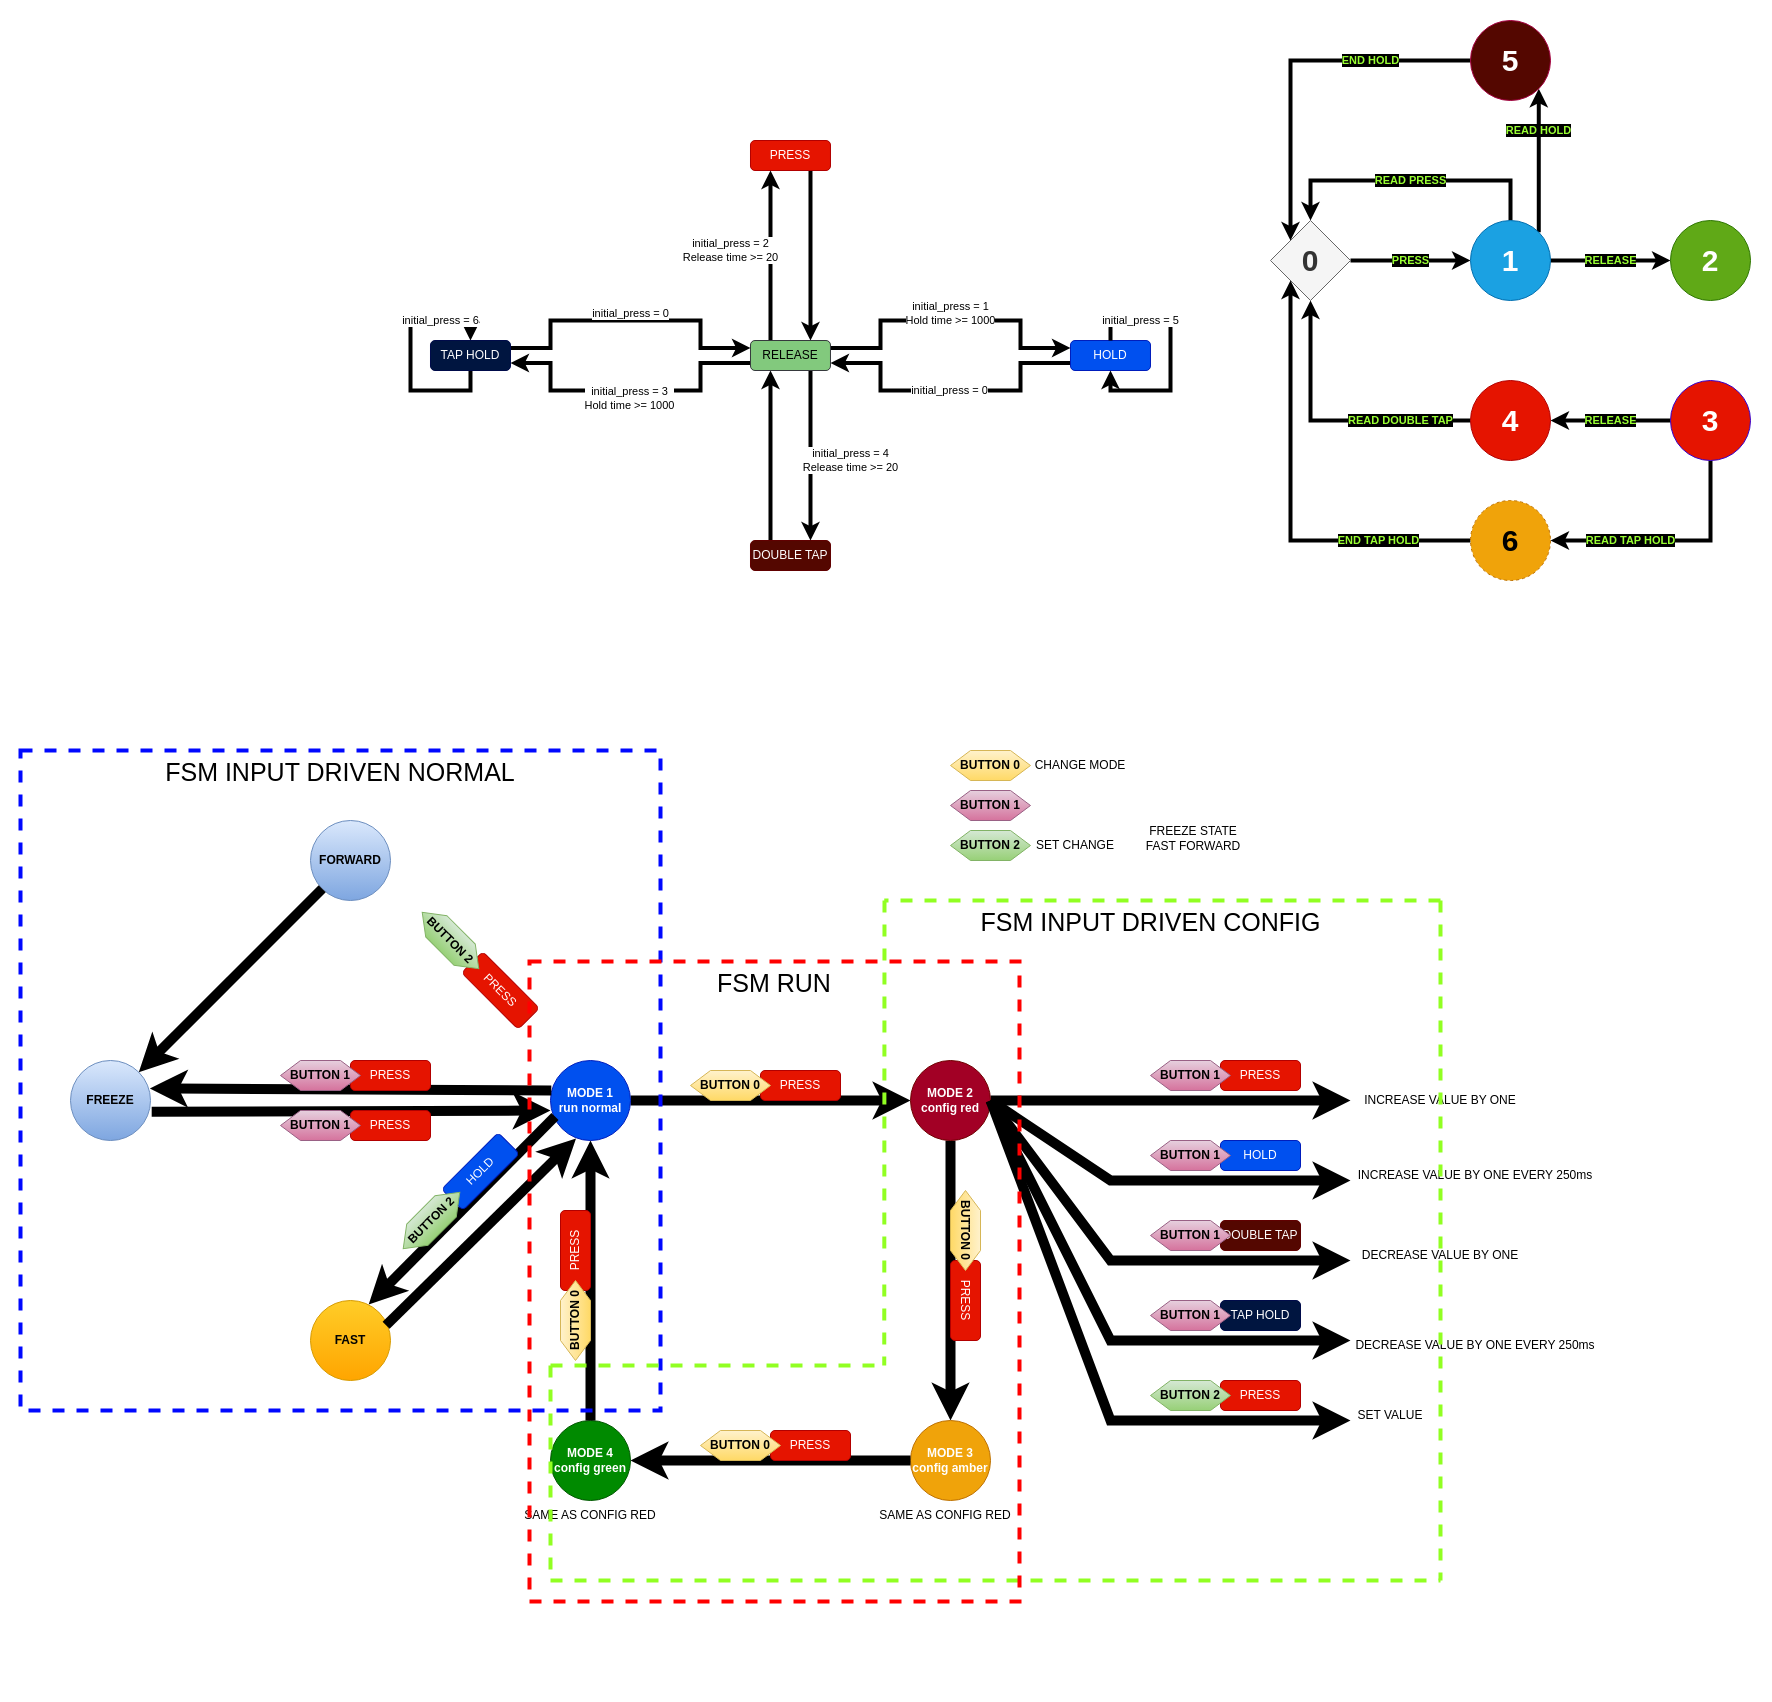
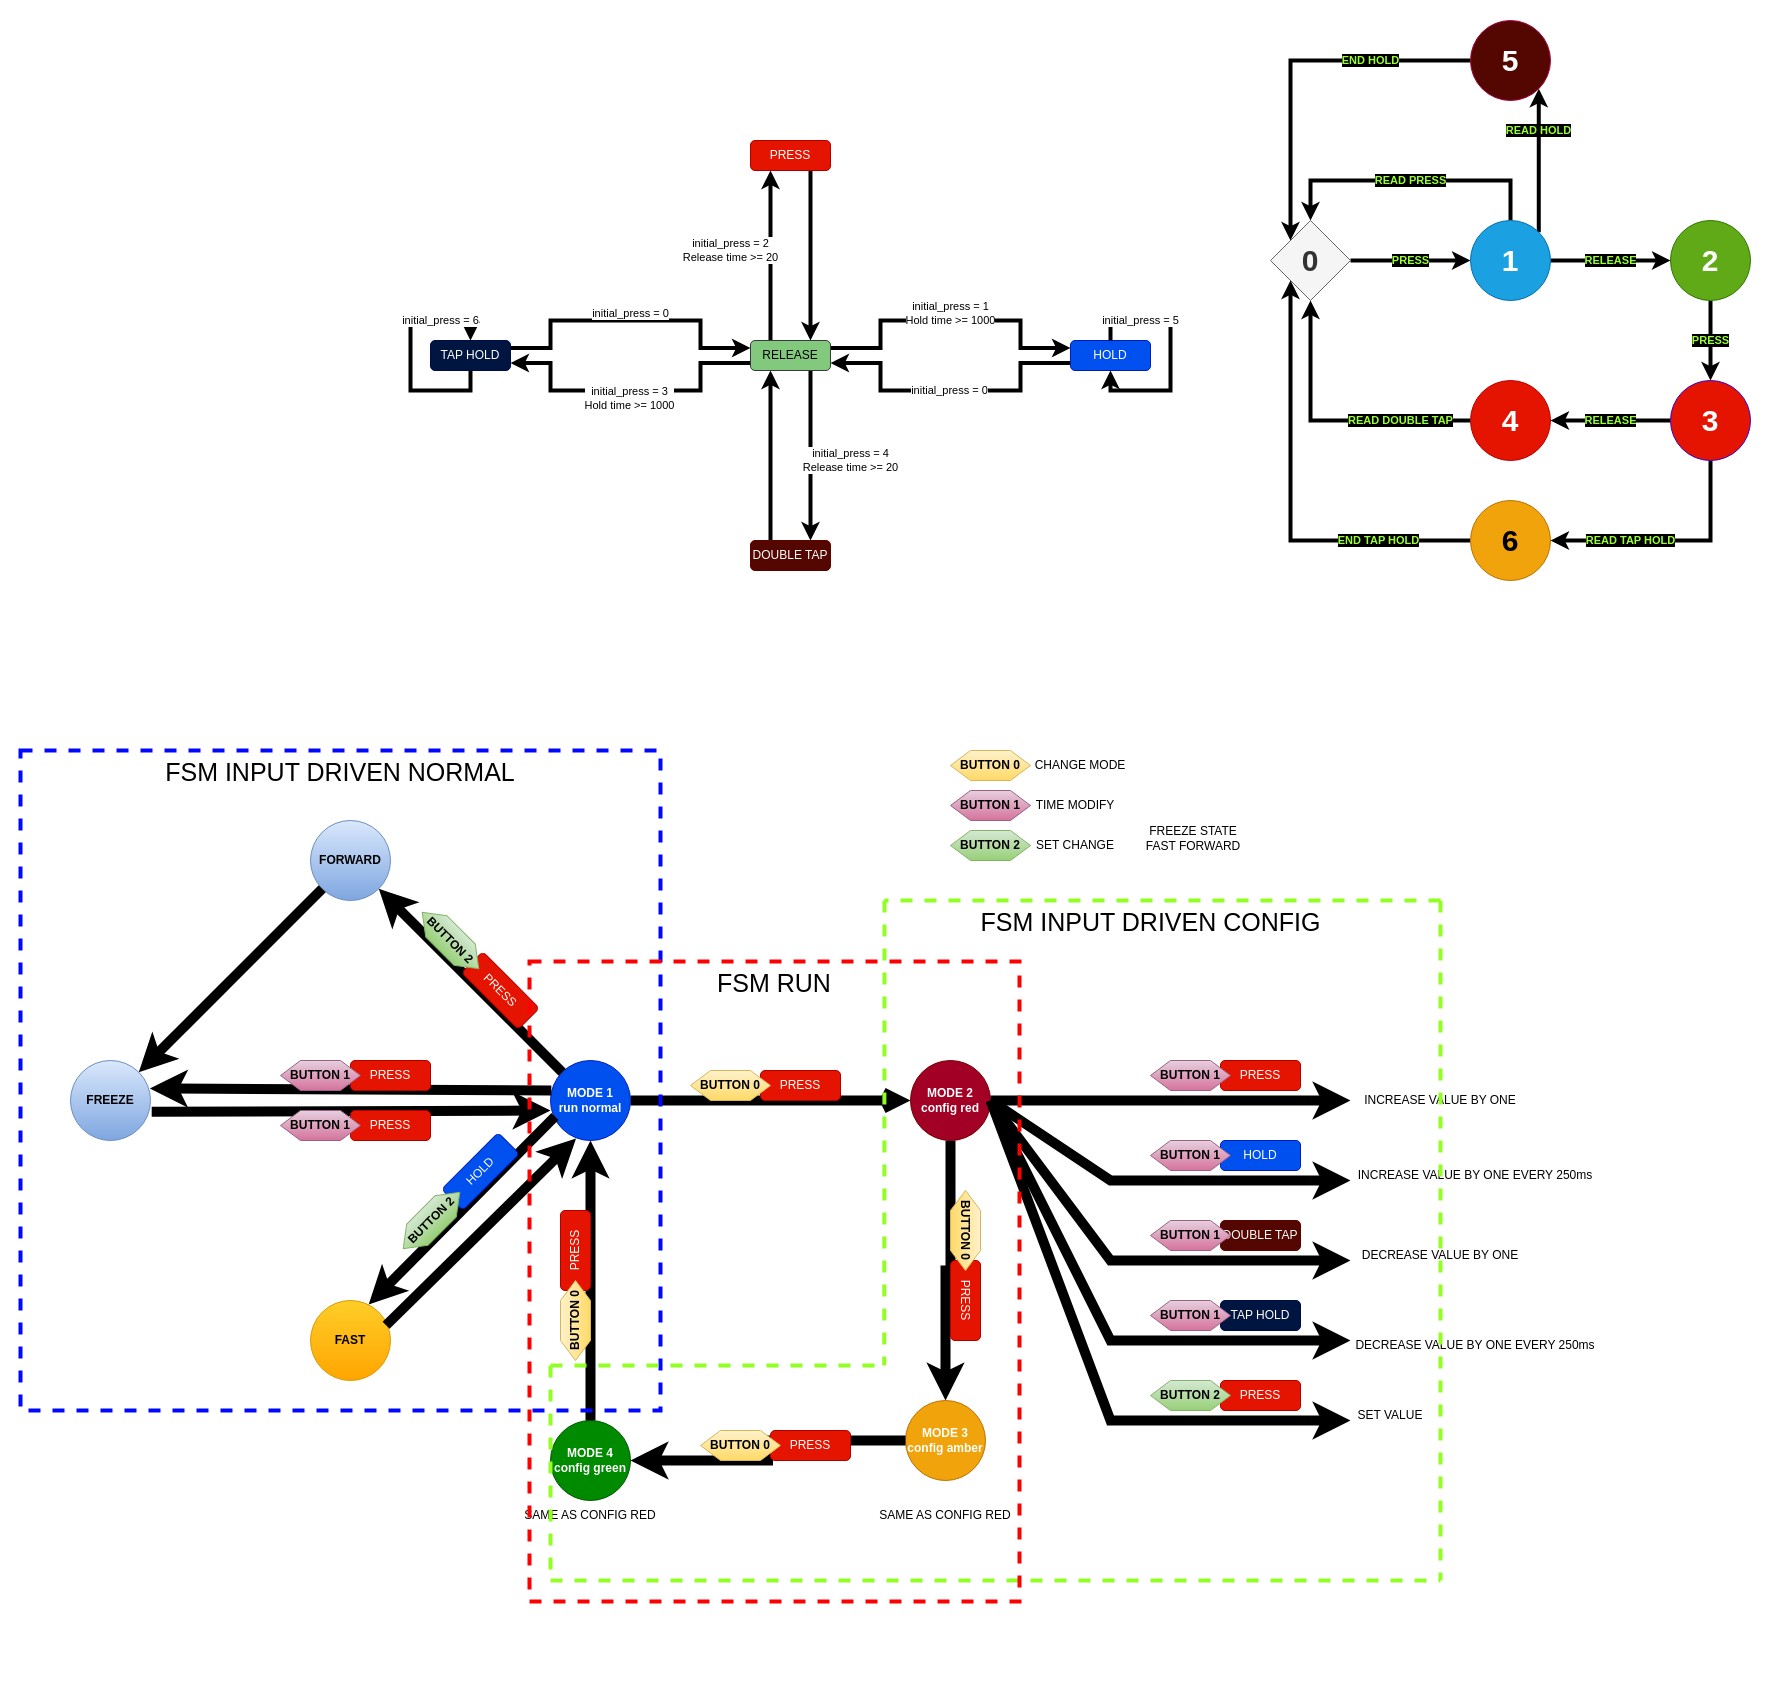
edge "2" -> "3": added, label "PRESS"
node "6": style dashed -> solid
node "TIME MODIFY": added
edge "MODE 1 run normal" -> "FORWARD": added
edge "MODE 1 run normal" -> "MODE 2 config red": arrowhead classic -> open
node "MODE 3 config amber": moved (951, 1461) -> (946, 1441)
